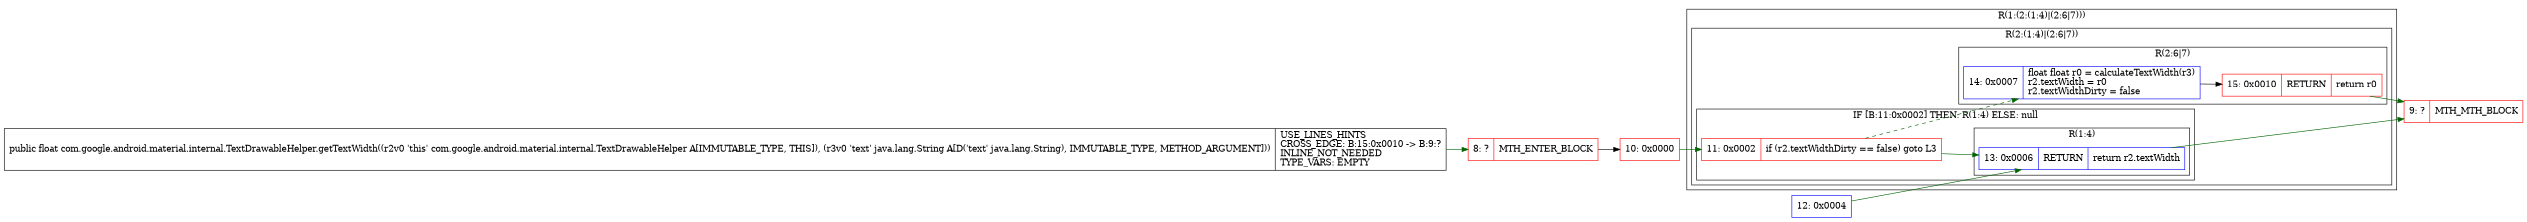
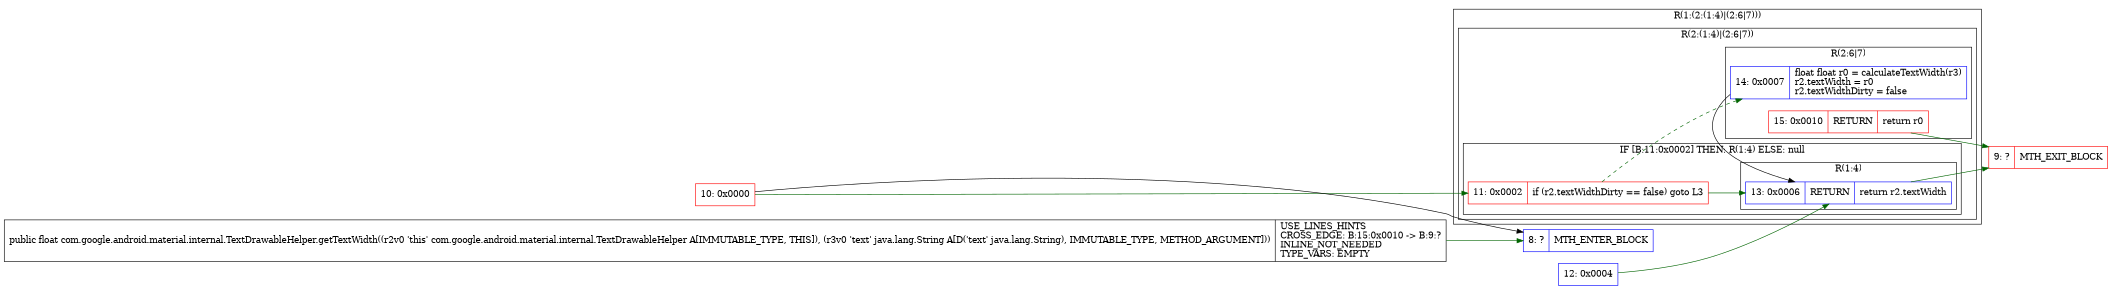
edge "14: 0x0007" -> "15: 0x0010": now "14: 0x0007" -> "13: 0x0006"
node "9: ?": text "MTH_MTH_BLOCK" -> "MTH_EXIT_BLOCK"
node "8: ?": color red -> blue
edge "8: ?" -> "10: 0x0000": reversed
